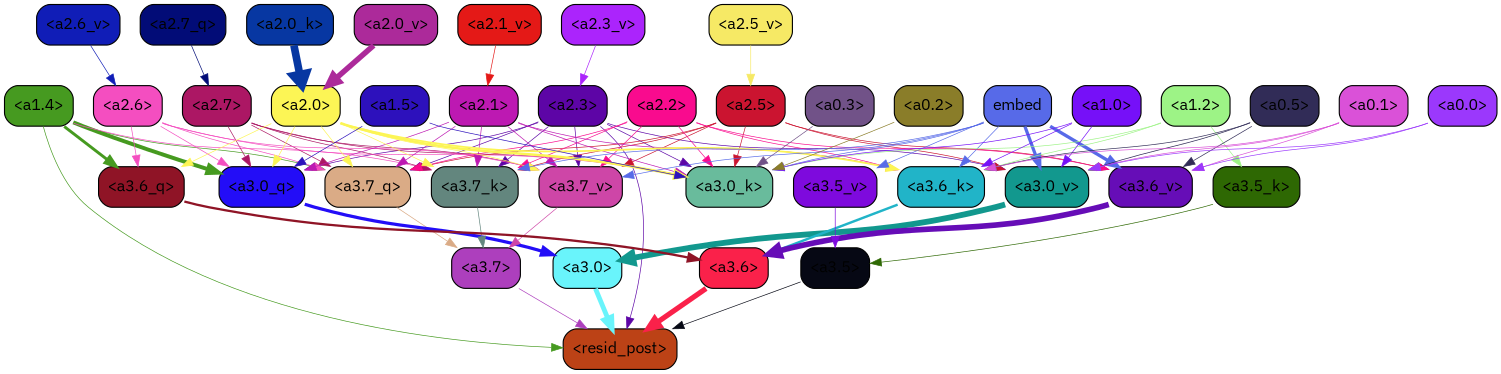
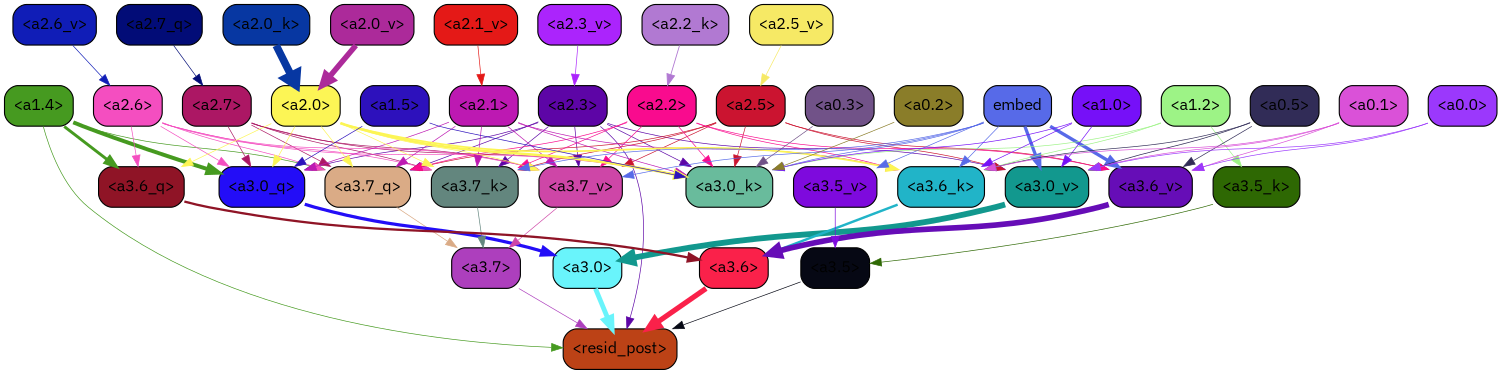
node "<a2.2_k>": added
edge "<a1.4>" -> "<a3.7_k>": now "<a2.6>" -> "<a3.7_k>"
